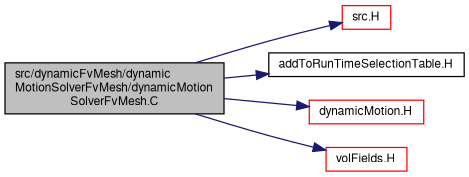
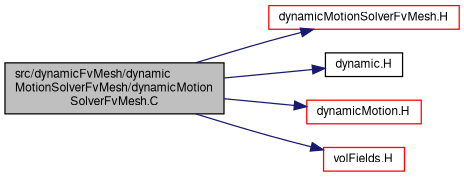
node "src.H": label "src.H" -> "dynamicMotionSolverFvMesh.H"
node "addToRunTimeSelectionTable.H": label "addToRunTimeSelectionTable.H" -> "dynamic.H"
